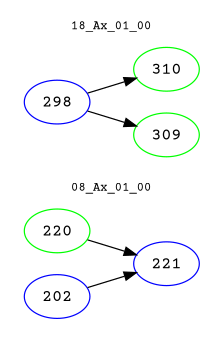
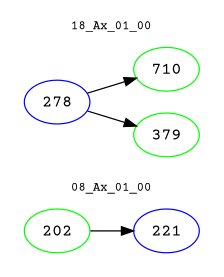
node "310": label "310" -> "710"
node "298": label "298" -> "278"
node "309": label "309" -> "379"
node "220": removed
node "202": color blue -> green
